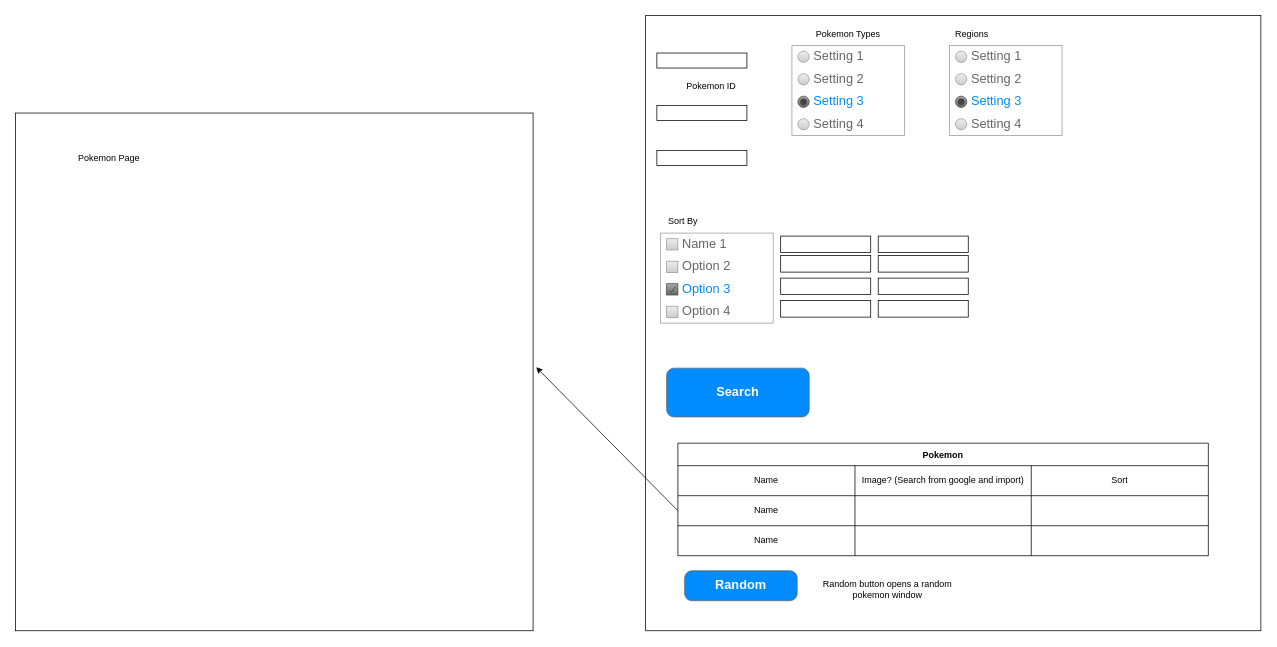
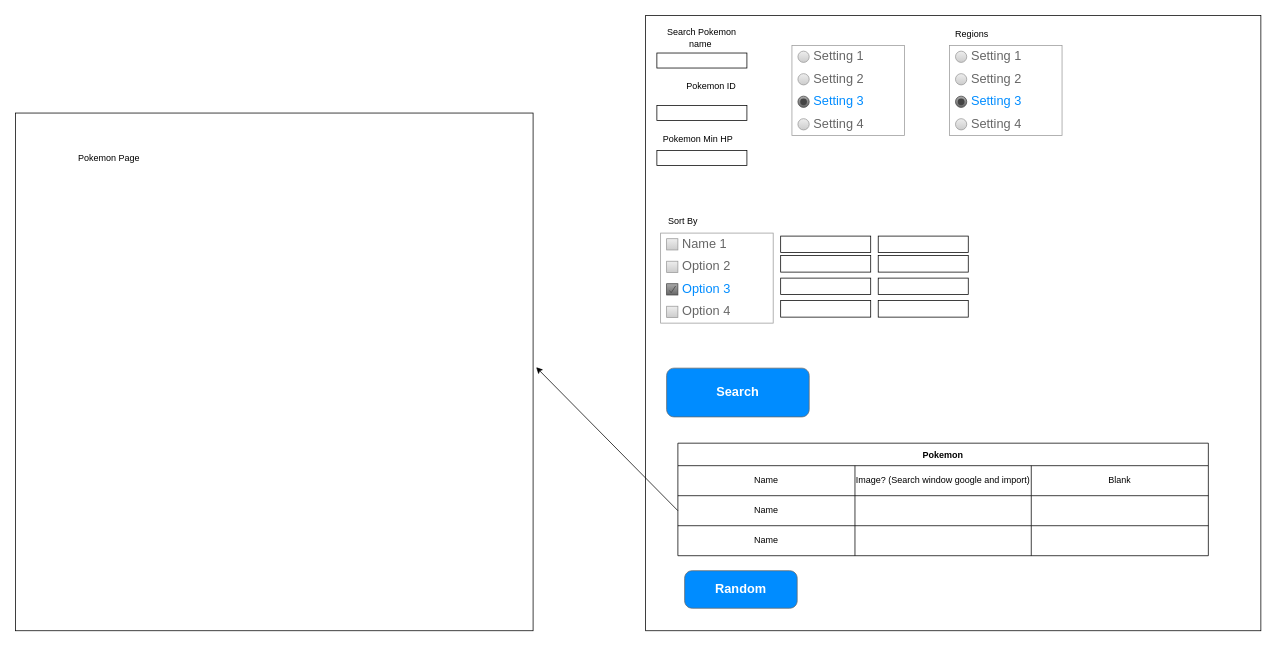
node "Pokemon Types": removed
node "Search Pokemon name": added
node "Pokemon Min HP": added
node "Image? (Search from google and import)": label "Image? (Search from google and import)" -> "Image? (Search window google and import)"
node "Sort": label "Sort" -> "Blank"
node "Random": size 113x30 -> 113x38
node "Random button opens a random pokemon window": removed
